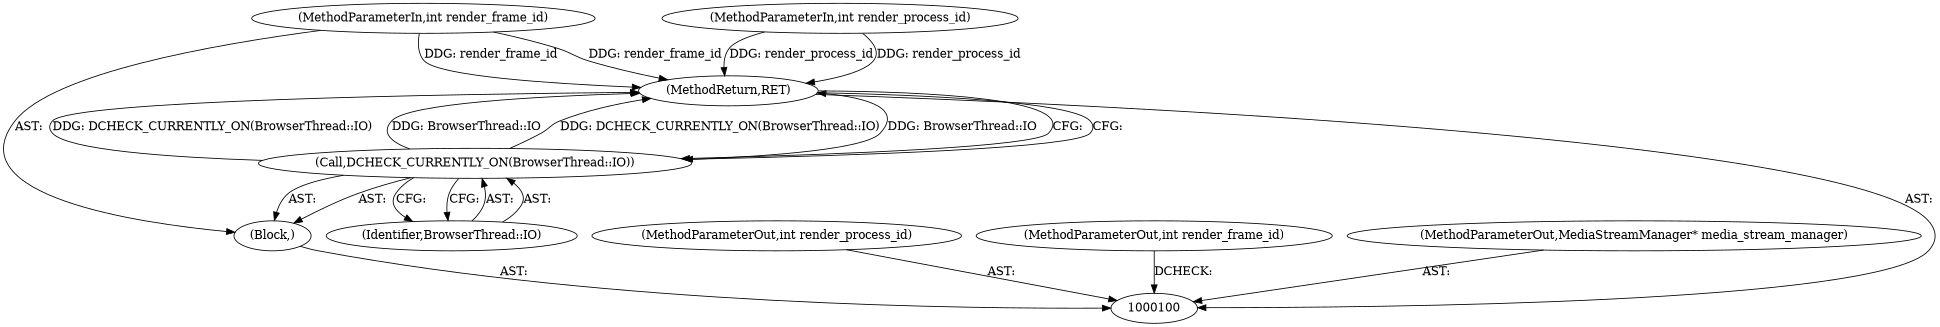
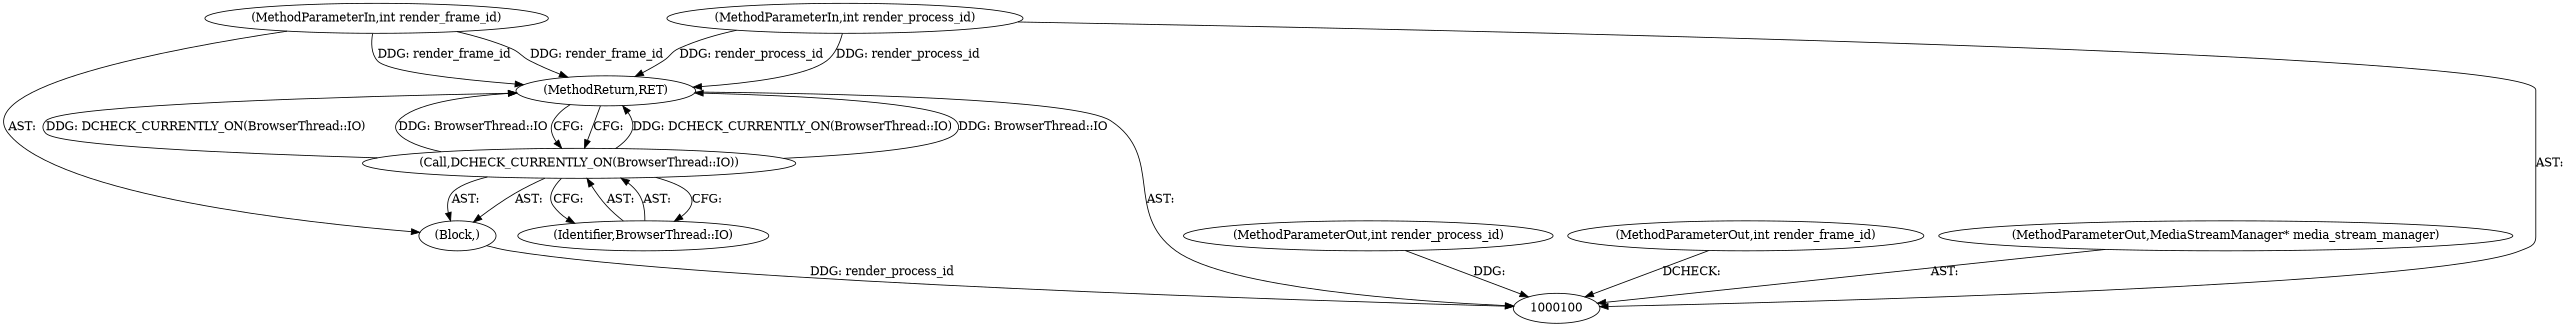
edge "(MethodParameterIn,int render_process_id)" -> "1000100": added, label "AST:"
edge "(Block,)" -> "1000100": label "AST: " -> "DDG: render_process_id"
edge "(MethodParameterOut,int render_process_id)" -> "1000100": label "AST: " -> "DDG: "
